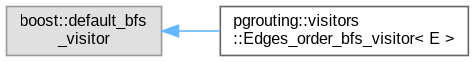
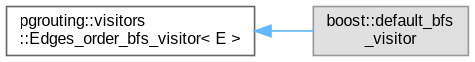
edge "pgrouting::visitors ::Edges_order_bfs_visitor< E >" -> "boost::default_bfs _visitor": reversed
